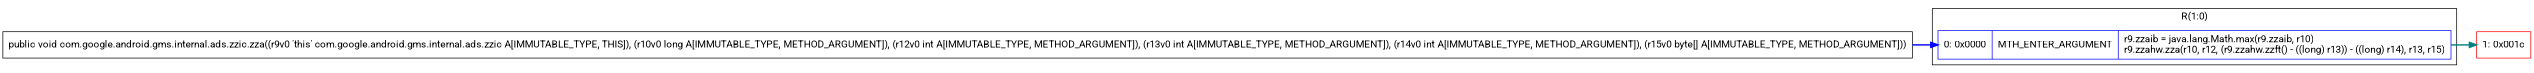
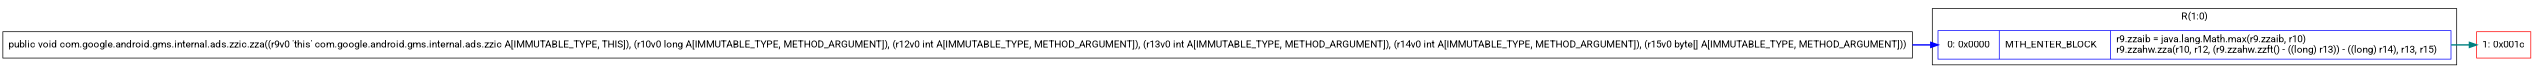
node "0: 0x0000": text "MTH_ENTER_ARGUMENT" -> "MTH_ENTER_BLOCK"
